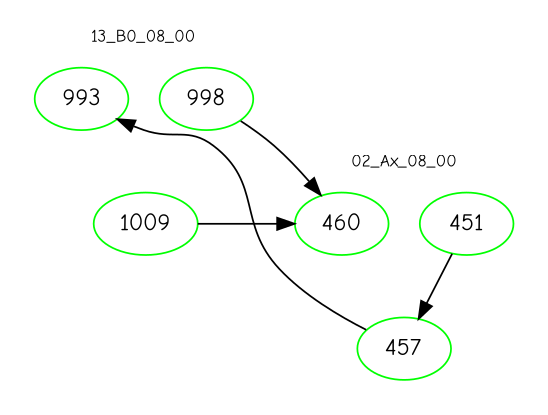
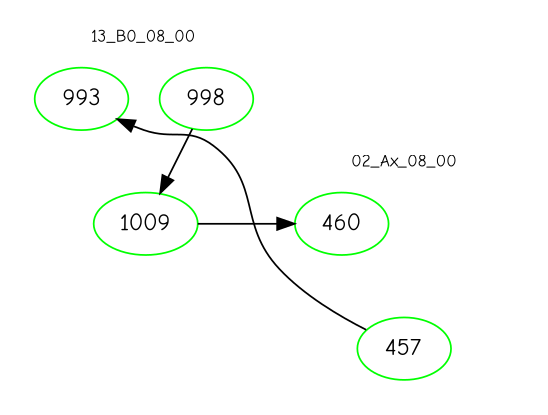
edge "998" -> "460": now "998" -> "1009"
node "451": removed
